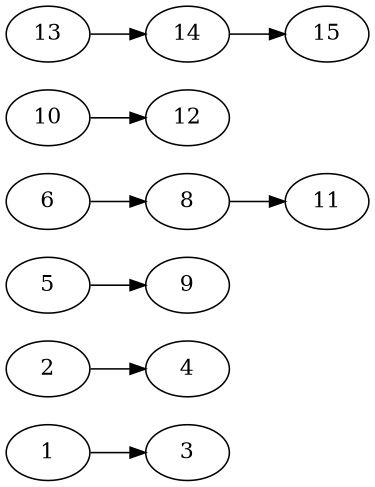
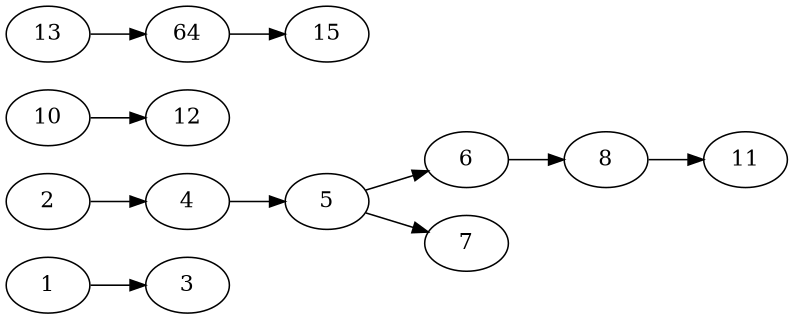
node "14": label "14" -> "64"
edge "5" -> "6": added
edge "4" -> "5": added
node "9": label "9" -> "7"
